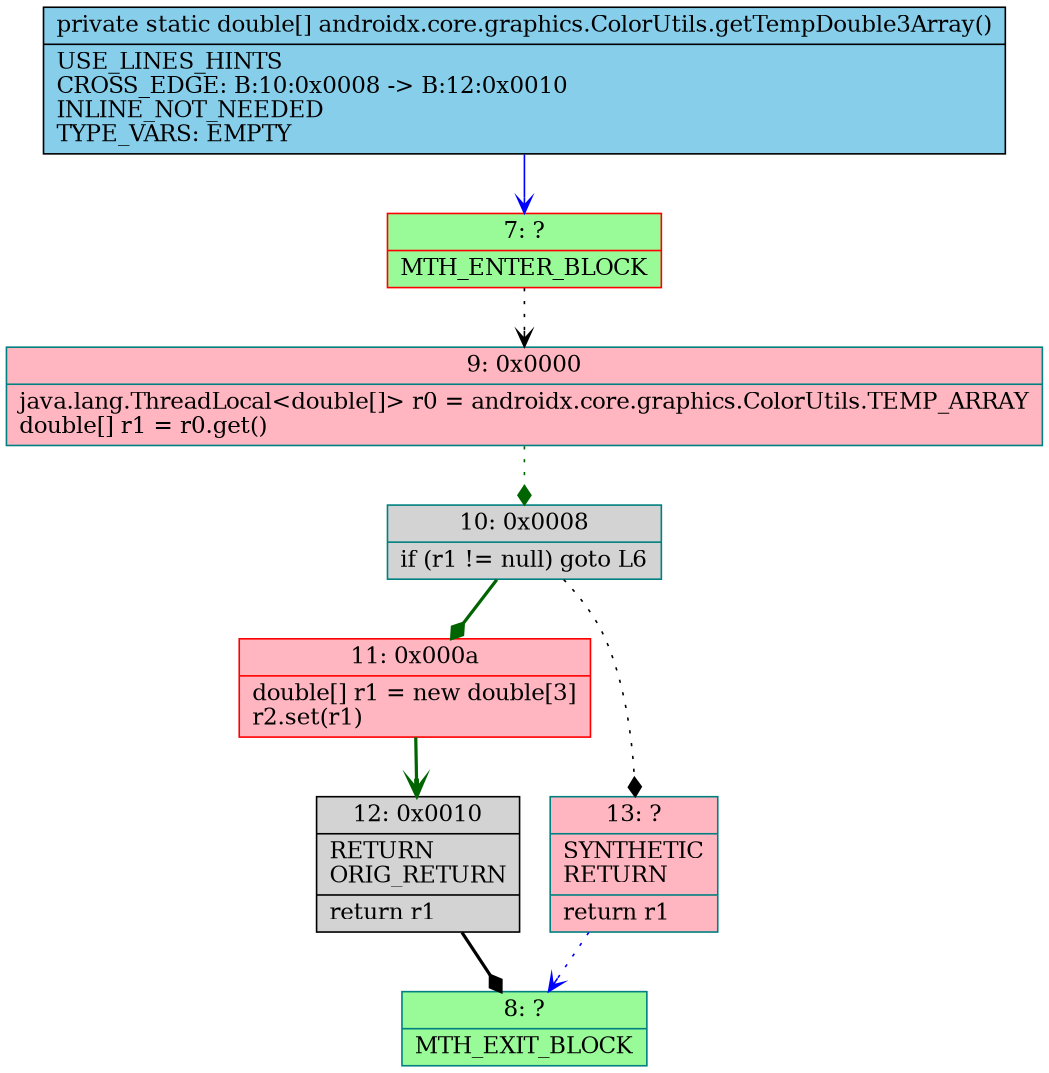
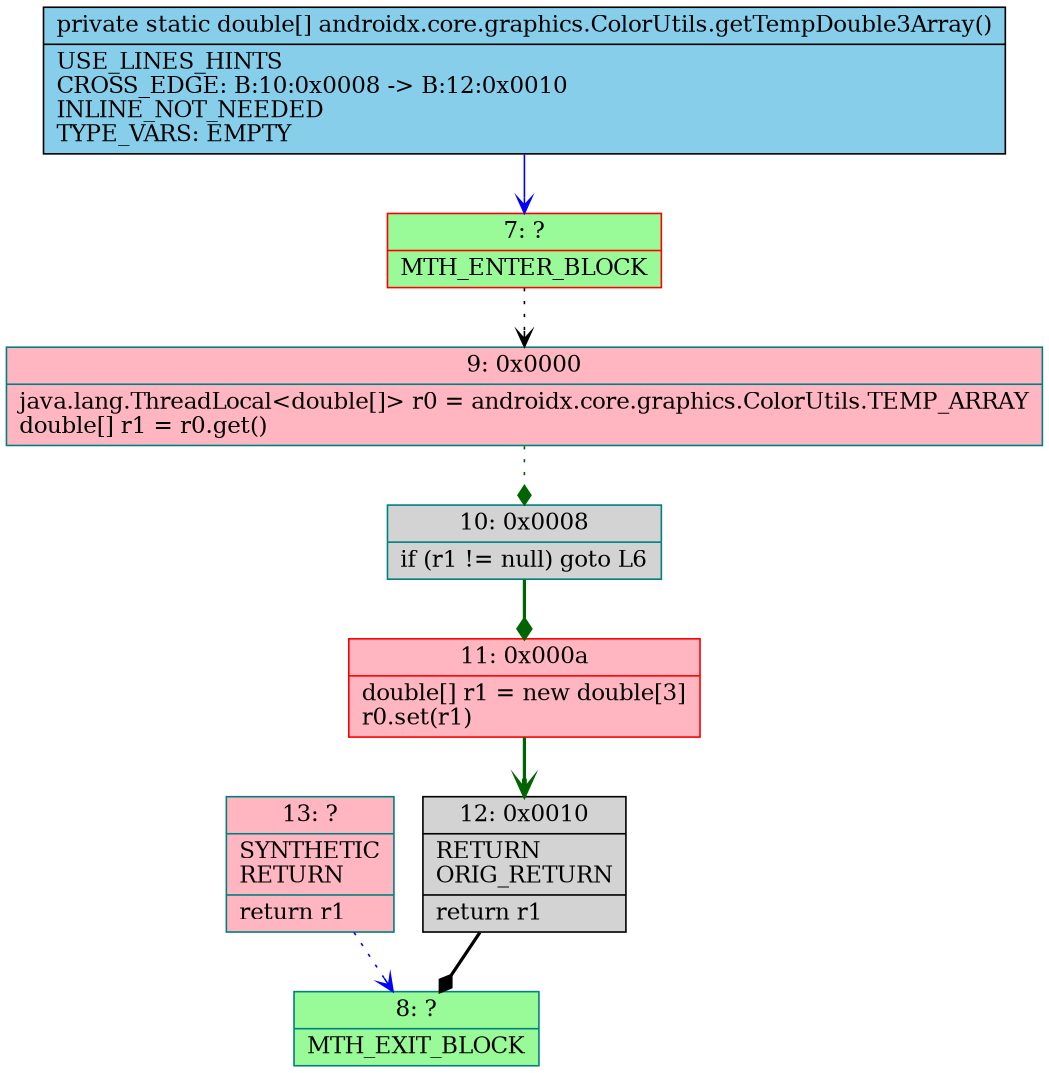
edge "10: 0x0008" -> "13: ?": removed
node "11: 0x000a": text "r2.set(r1)" -> "r0.set(r1)"
